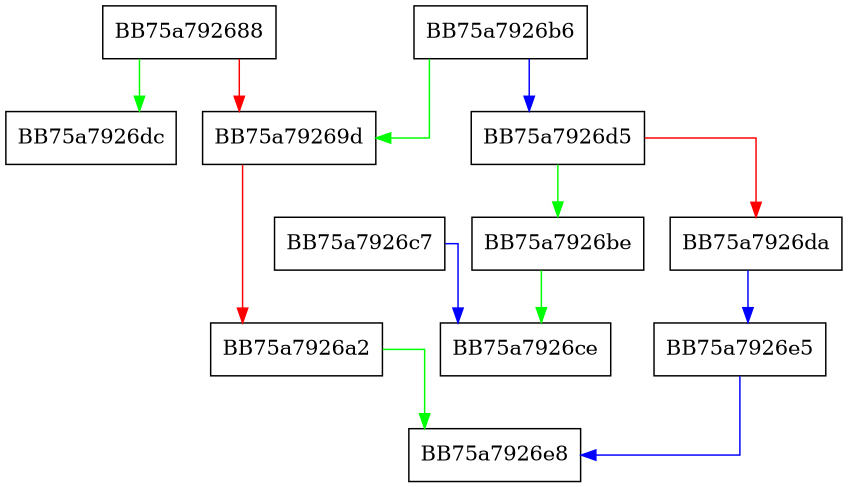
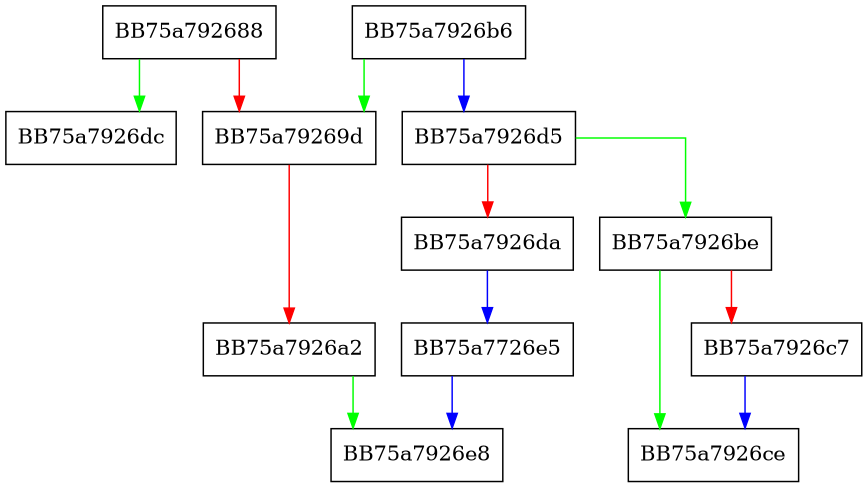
edge "BB75a7926be" -> "BB75a7926c7": added
node "BB75a7926e5": label "BB75a7926e5" -> "BB75a7726e5"
